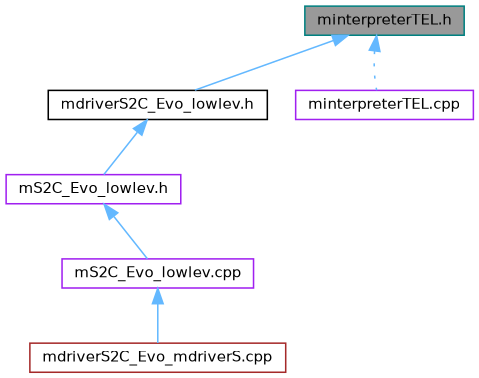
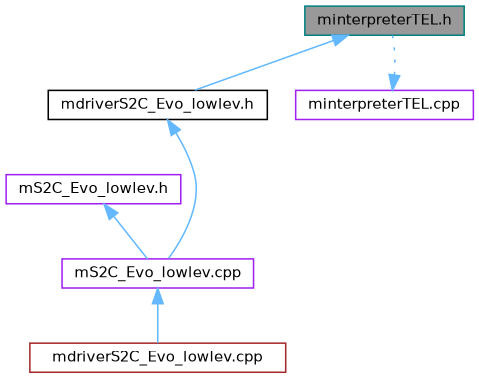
edge "minterpreterTEL.cpp" -> "minterpreterTEL.h": reversed
edge "mS2C_Evo_lowlev.h" -> "mdriverS2C_Evo_lowlev.h": now "mS2C_Evo_lowlev.cpp" -> "mdriverS2C_Evo_lowlev.h"
node "mdriverS2C_Evo_mdriverS.cpp": label "mdriverS2C_Evo_mdriverS.cpp" -> "mdriverS2C_Evo_lowlev.cpp"
